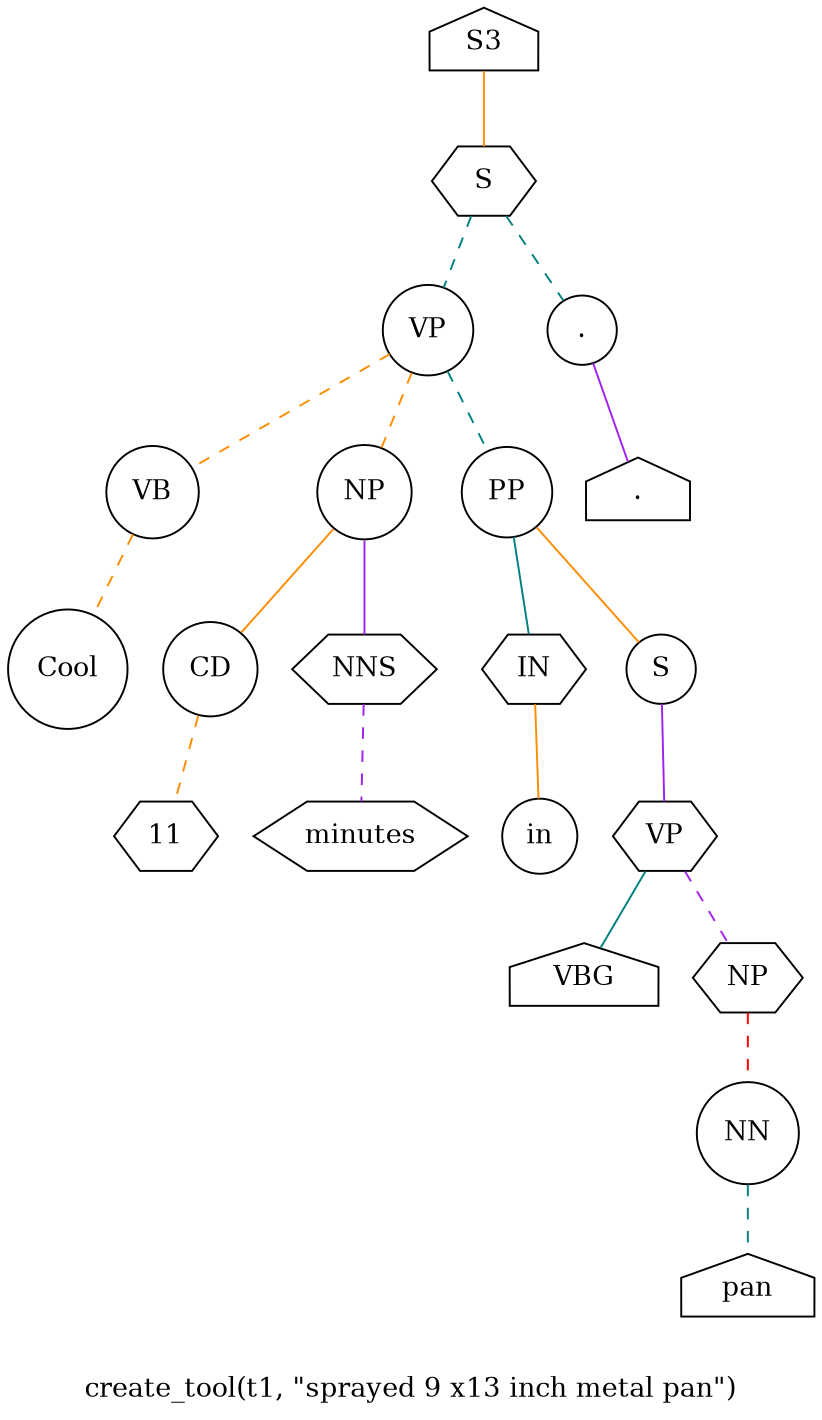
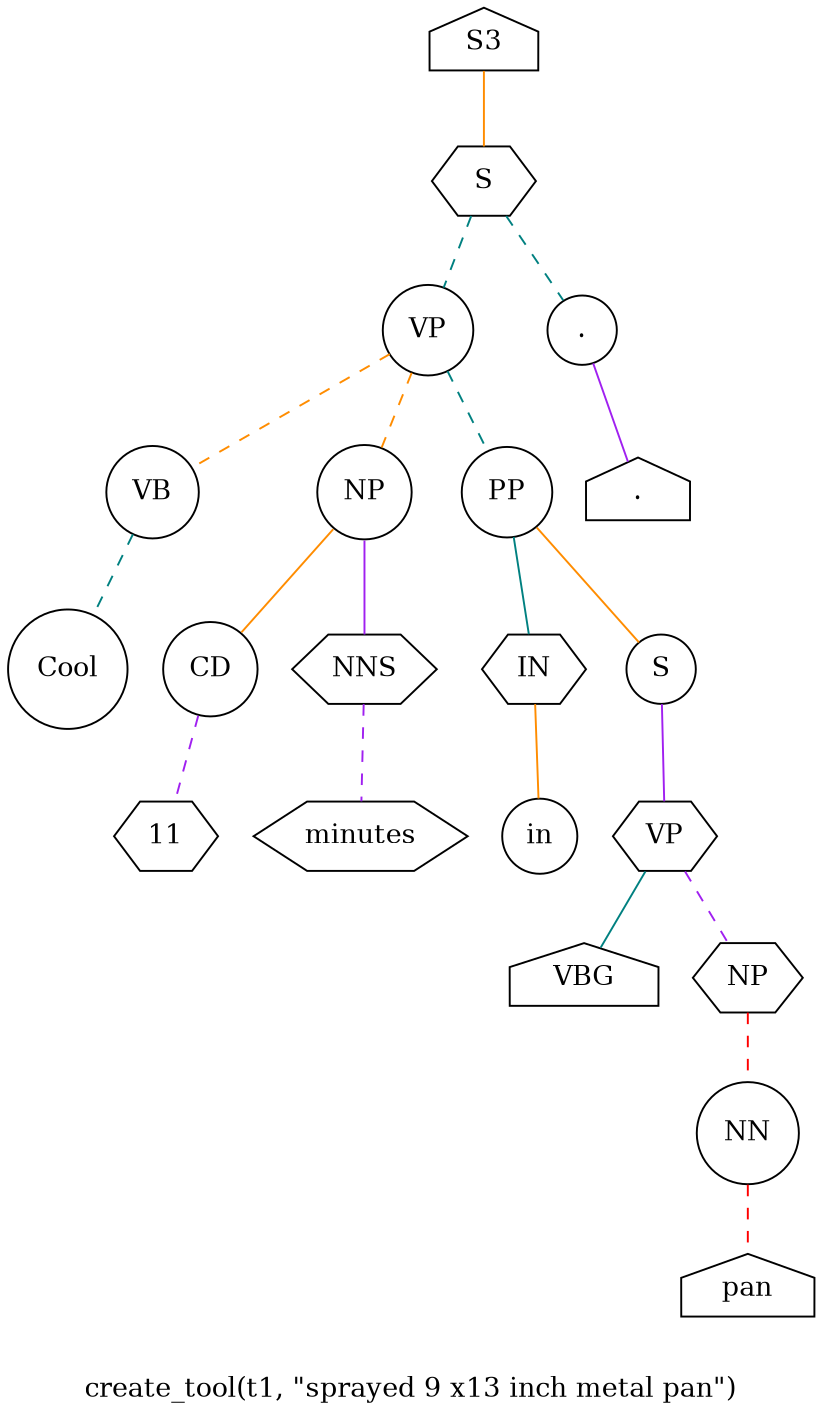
edge "VB" -- "Cool": color darkorange -> teal
edge "CD" -- "11": color darkorange -> purple
edge "NN" -- "pan": color teal -> red
